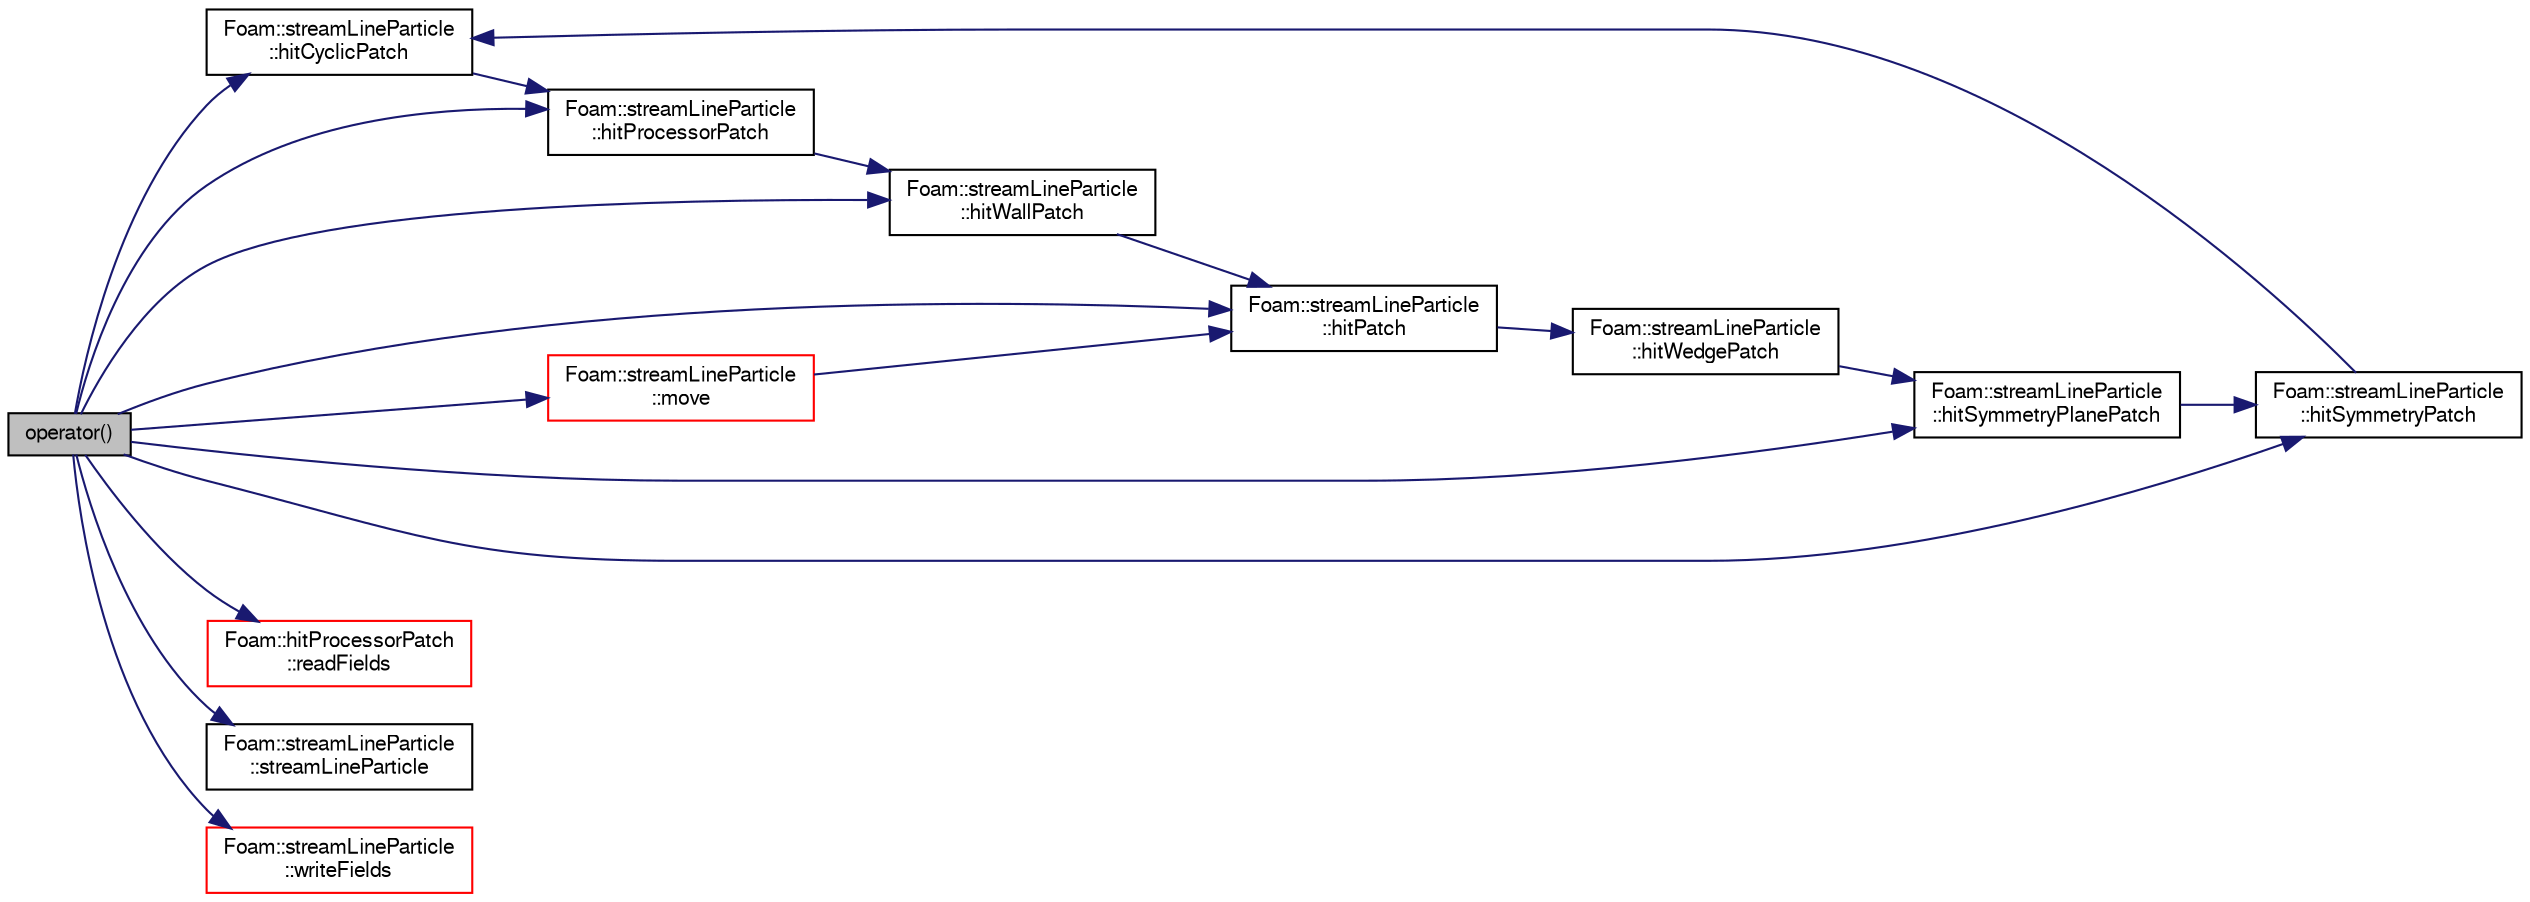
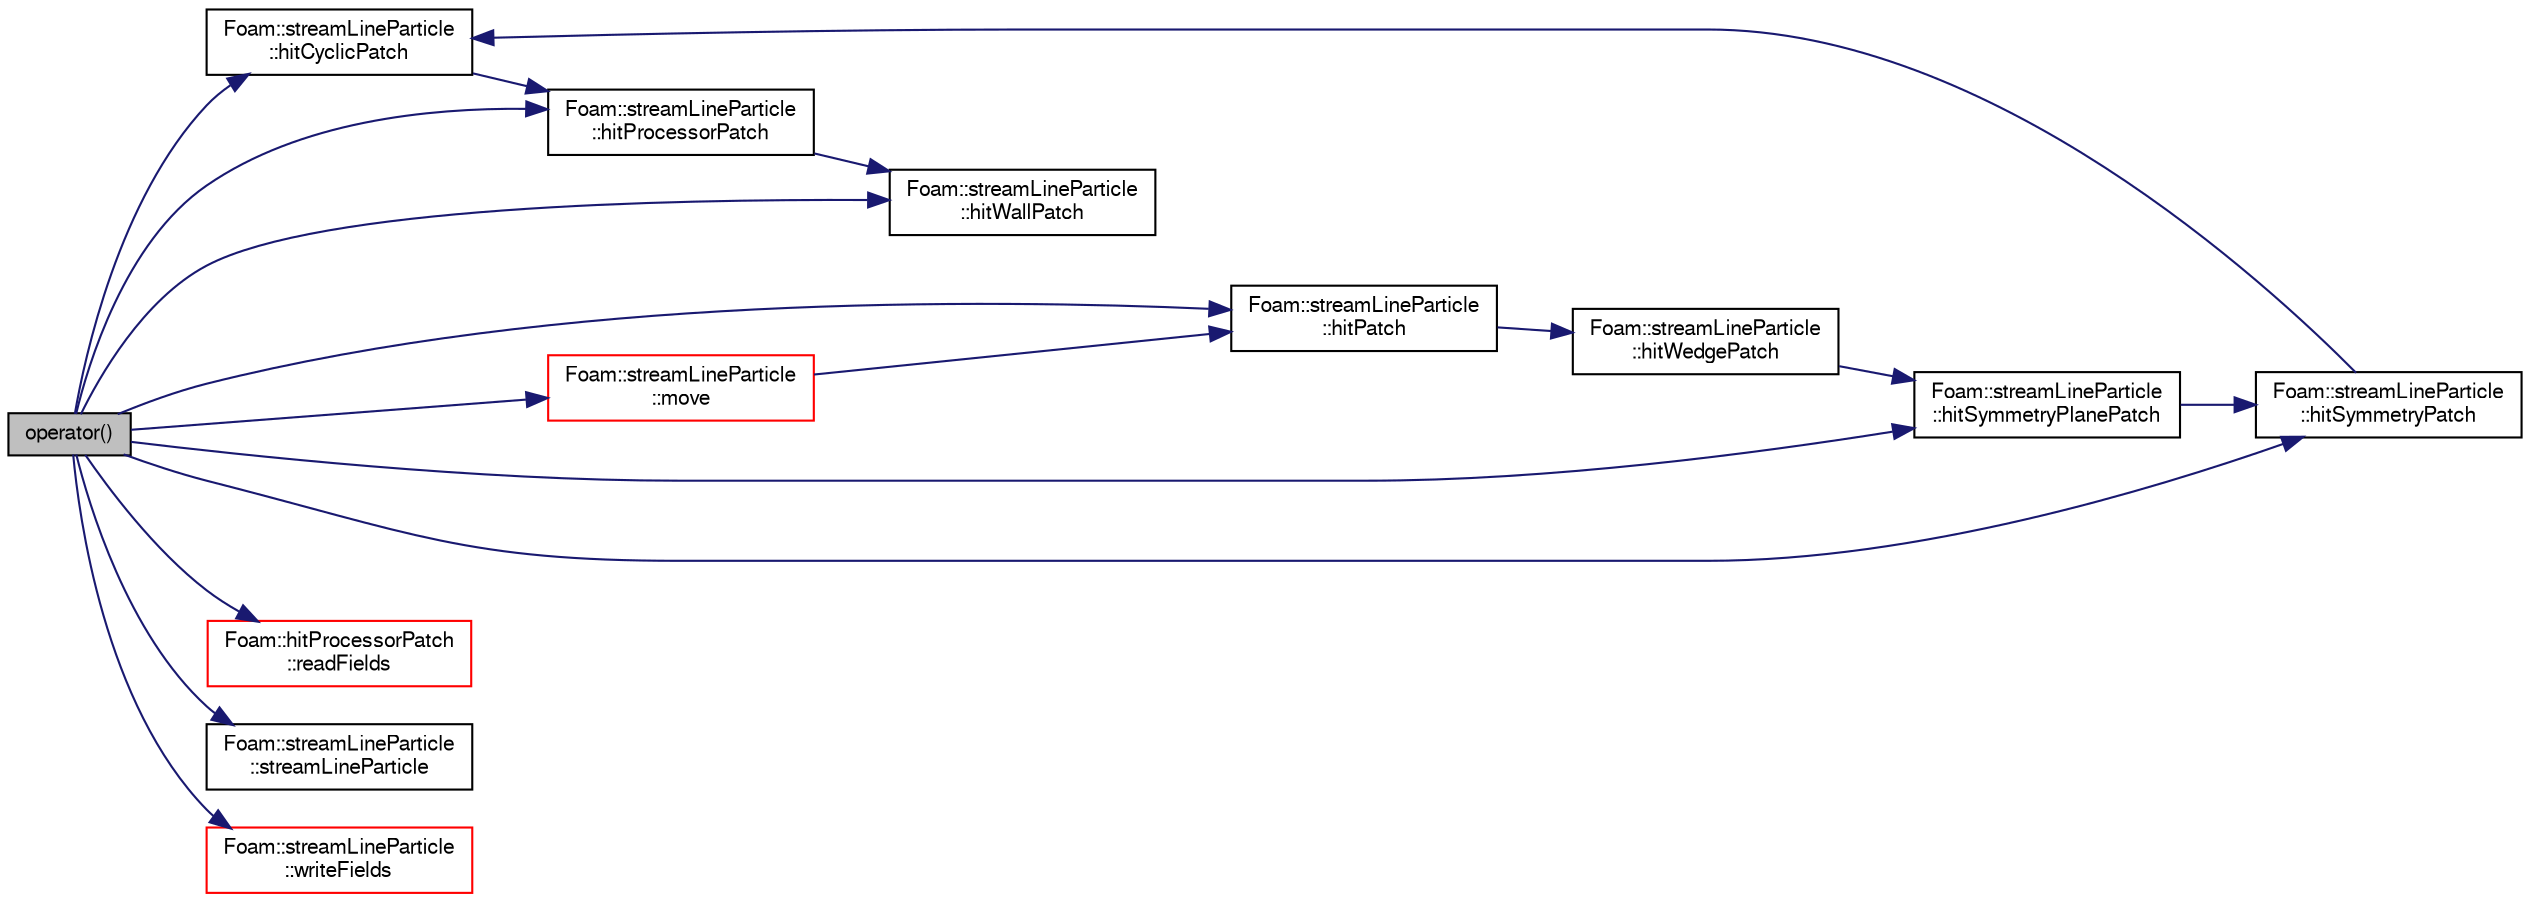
edge "Foam::streamLineParticle ::hitWallPatch" -> "Foam::streamLineParticle ::hitPatch": removed
